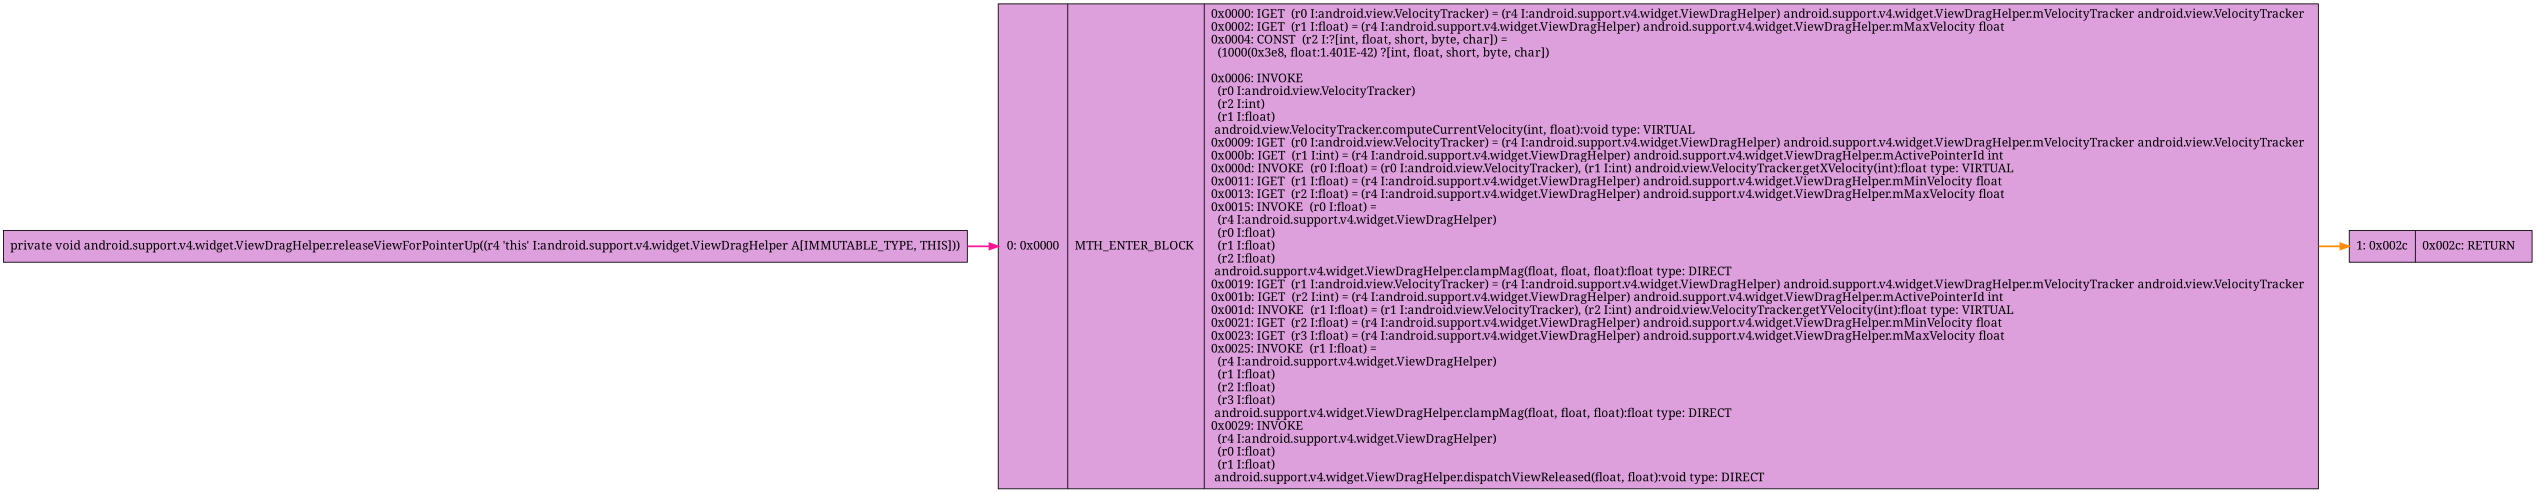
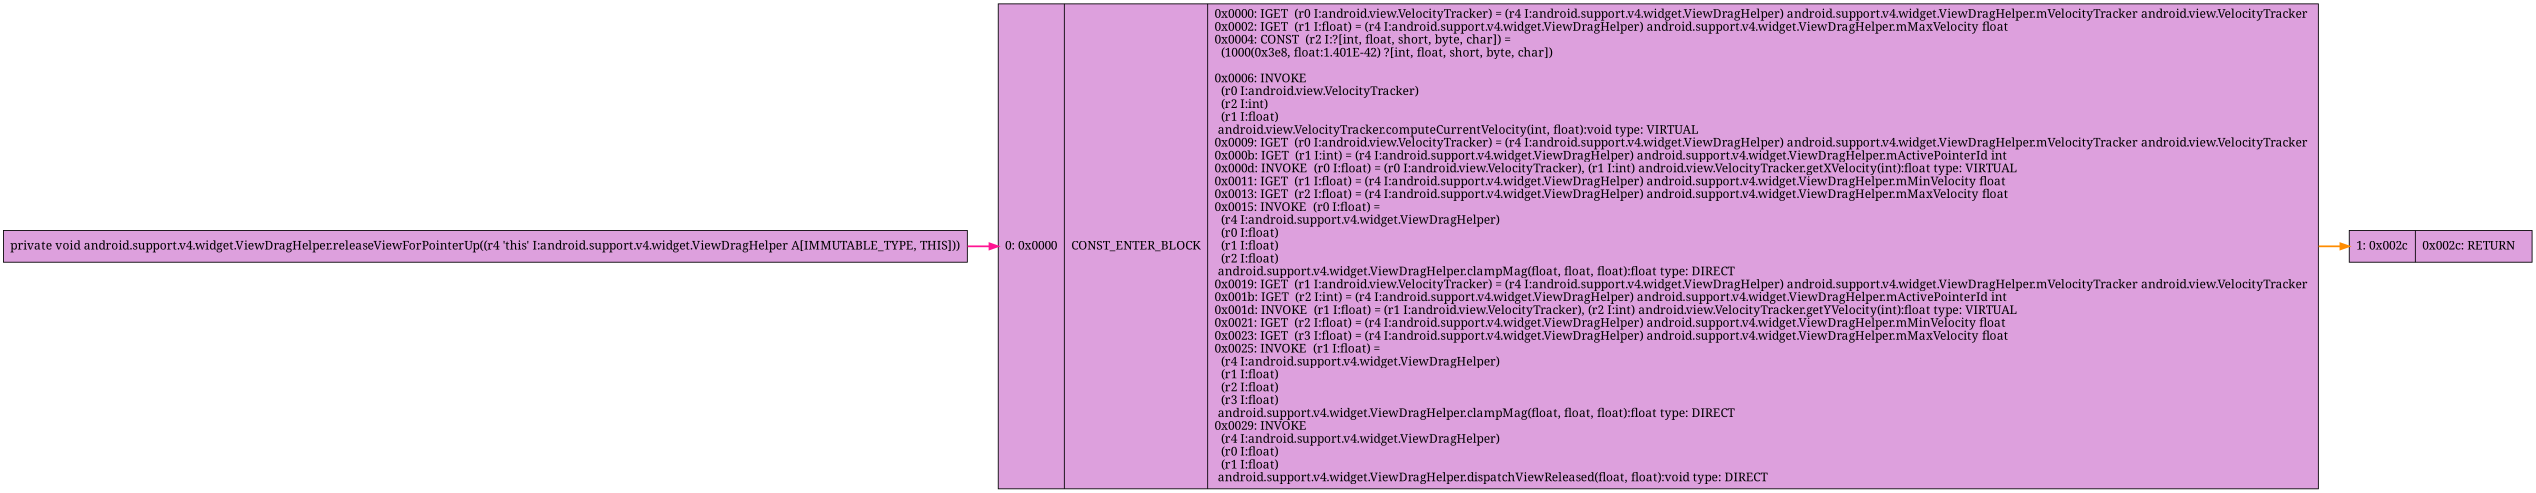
node "0: 0x0000": text "MTH_ENTER_BLOCK" -> "CONST_ENTER_BLOCK"
